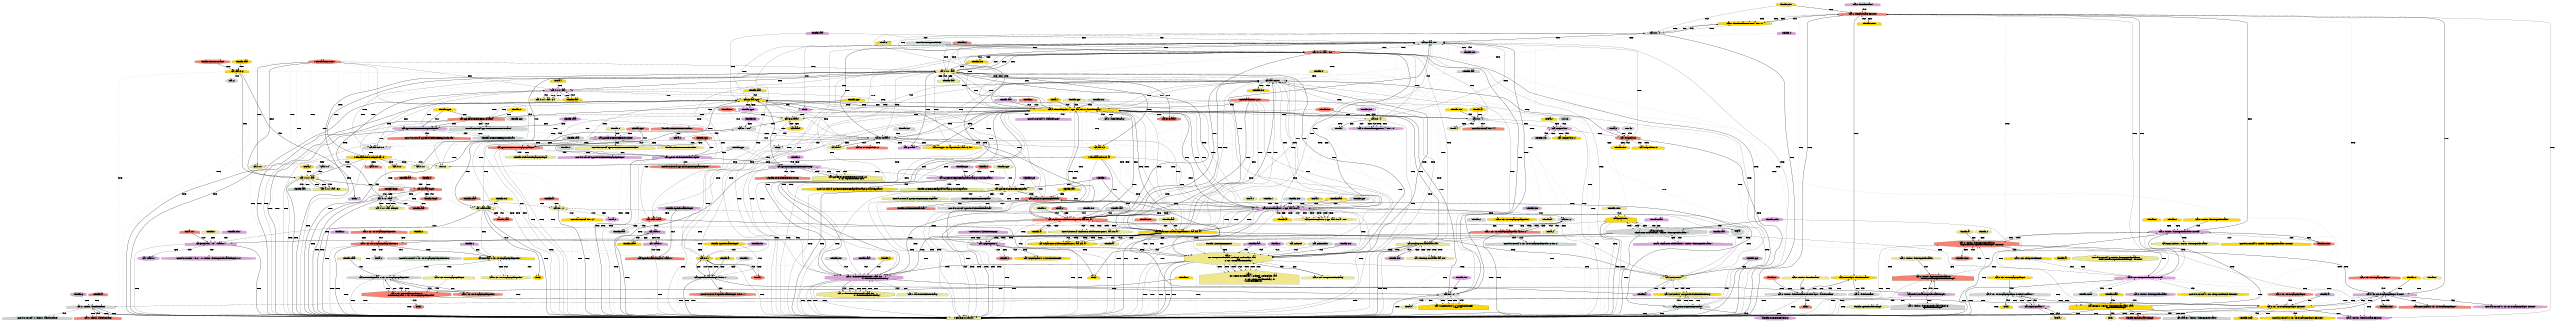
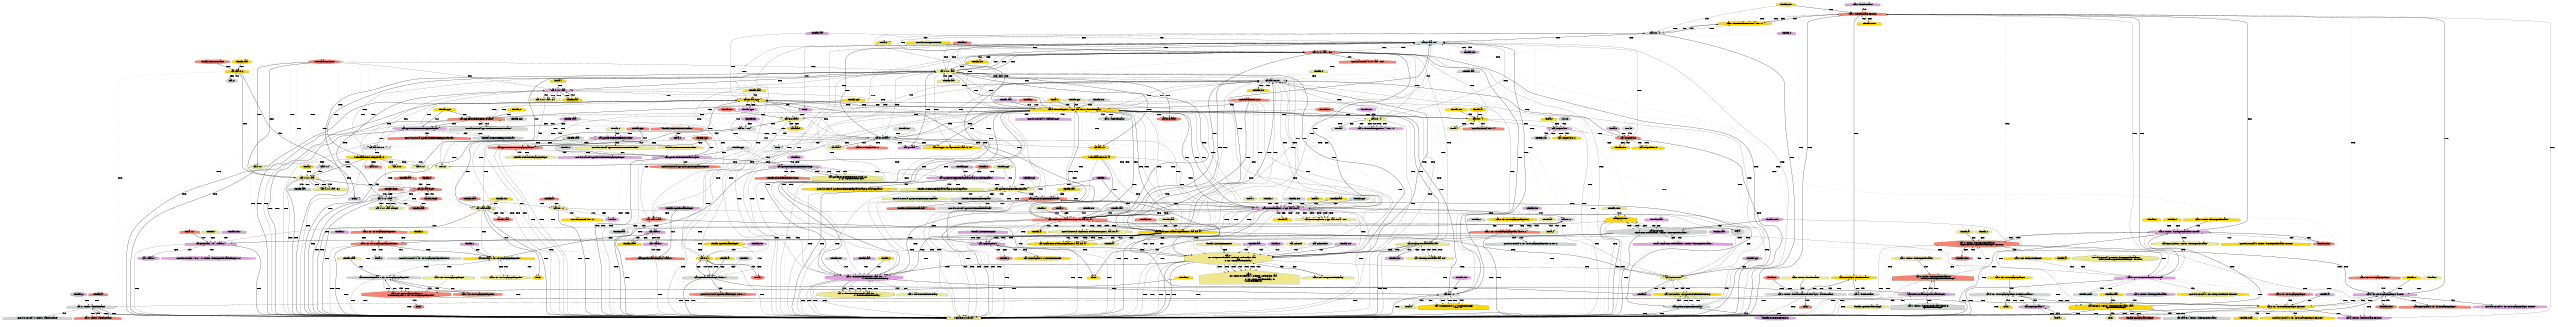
node "(ControlStructure,goto ri_check;)": fillcolor lightgrey -> gold
node "(ControlStructure,if ((d + n) - data < size))": added
edge "(Call,*data = *p)" -> "(Call,data += size)": now "(Call,*data = *p)" -> "(Call,*p)"
edge "(Call,(d + n) - data < size)" -> "(Call,size < 2)": added, label "DDG:"
edge "(MethodParameterIn,int n)" -> "1000113": now "(Call,(d + n) - data >= 4)" -> "1000113"
edge "(Call,type == TLSEXT_TYPE_opaque_prf_input)" -> "(Call,n2s(data, type))": now "(ControlStructure,if (type == TLSEXT_TYPE_status_request))" -> "(Call,n2s(data, type))"
node "(Call,size < 4)": fillcolor lightgrey -> gold
edge "(Call,type == TLSEXT_TYPE_next_proto_neg)" -> "(Call,n2s(data, type))": style bold -> dotted
edge "(Call,len |= data[1])" -> "(Call,data[1])": style bold -> dotted
edge "(Call,data != d + n)" -> "(MethodParameterIn,unsigned char *d)": reversed
edge "(Identifier,TLSEXT_TYPE_server_name)" -> "(Identifier,TLSEXT_TYPE_opaque_prf_input)": now "(Identifier,TLSEXT_TYPE_server_name)" -> "(Call,type == TLSEXT_TYPE_server_name)"
edge "(Call,s->s3->server_opaque_prf_input_len != size - 2)" -> "(Call,size - 2)": now "(Call,n2s(sdata, s->s3->server_opaque_prf_input_len))" -> "(Call,size - 2)"
node "(MethodReturn,SSL_OP_NO_TICKET)": label "(MethodReturn,SSL_OP_NO_TICKET)" -> "(Identifier,SSL_OP_NO_TICKET)"
edge "(Call,type == TLSEXT_TYPE_heartbeat)" -> "(Call,type == TLSEXT_TYPE_use_srtp)": label "DDG: " -> "CFG: "
edge "(Call,s->s3->server_opaque_prf_input = OPENSSL_malloc(1))" -> "(Call,OPENSSL_malloc(1))": removed, label "CFG:"
